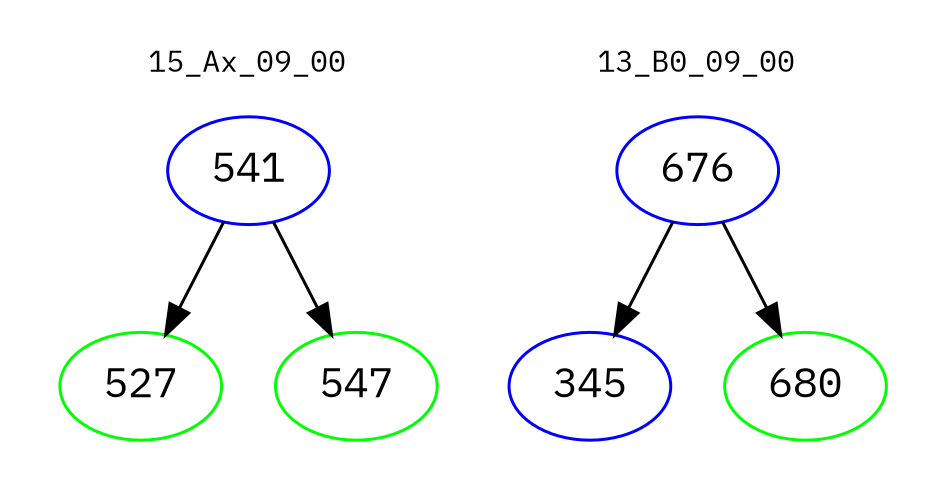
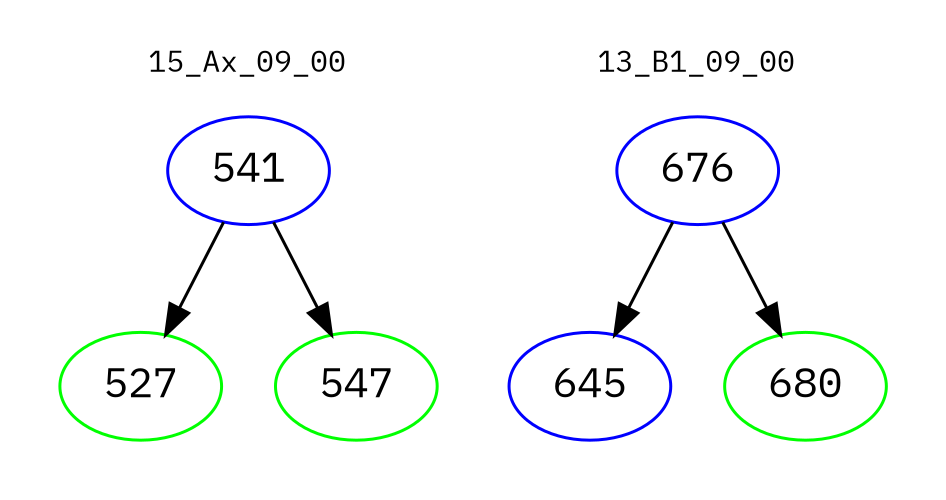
cluster "13_B0_09_00": label "13_B0_09_00" -> "13_B1_09_00"
node "345": label "345" -> "645"
